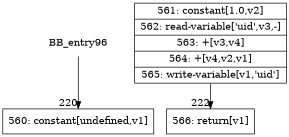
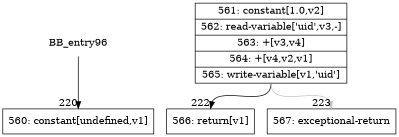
node "567: exceptional-return": added
